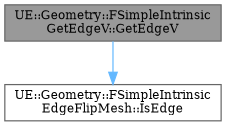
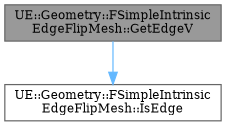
node "UE::Geometry::FSimpleIntrinsic GetEdgeV::GetEdgeV": label "UE::Geometry::FSimpleIntrinsic GetEdgeV::GetEdgeV" -> "UE::Geometry::FSimpleIntrinsic EdgeFlipMesh::GetEdgeV"
